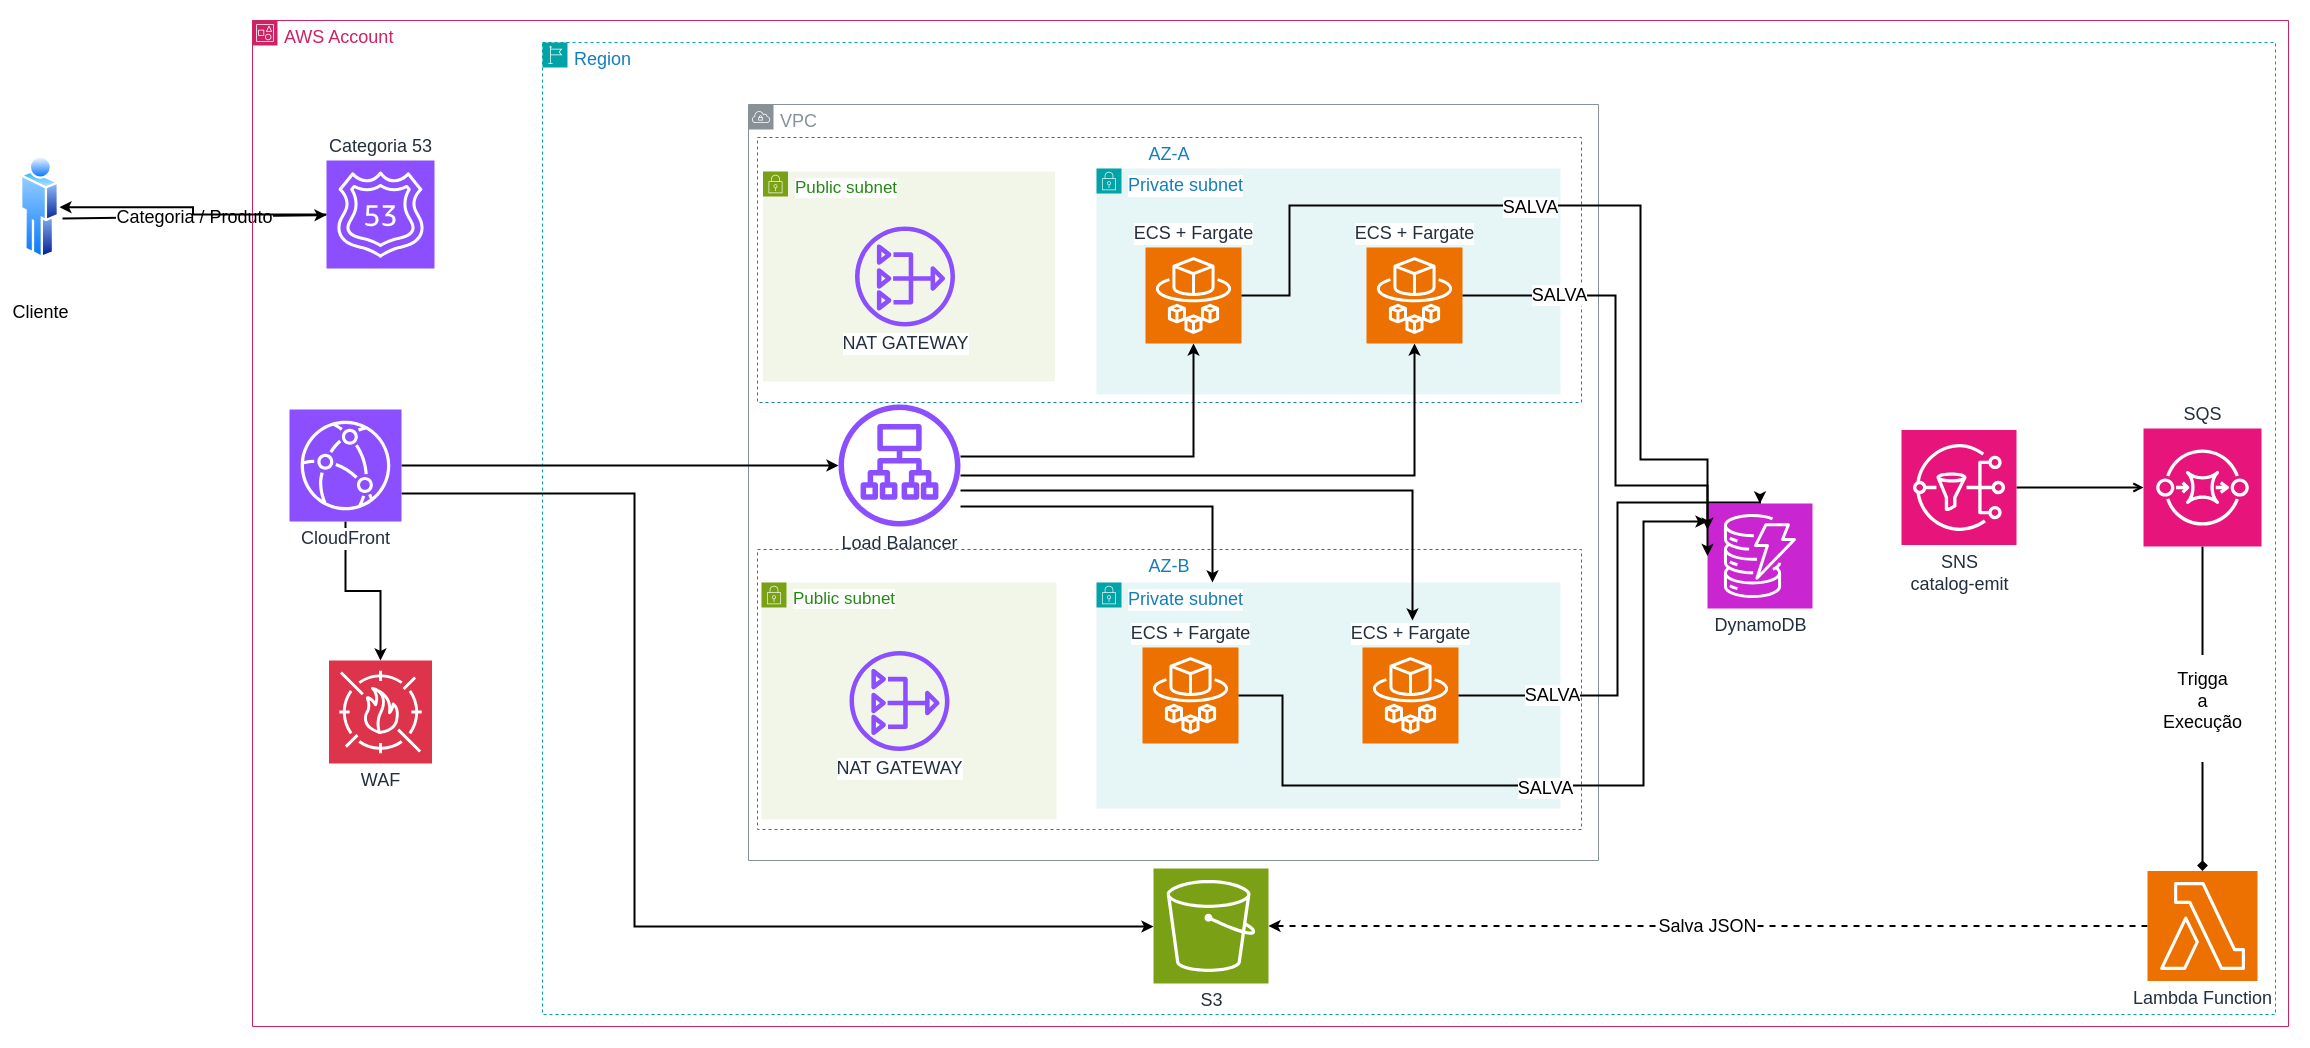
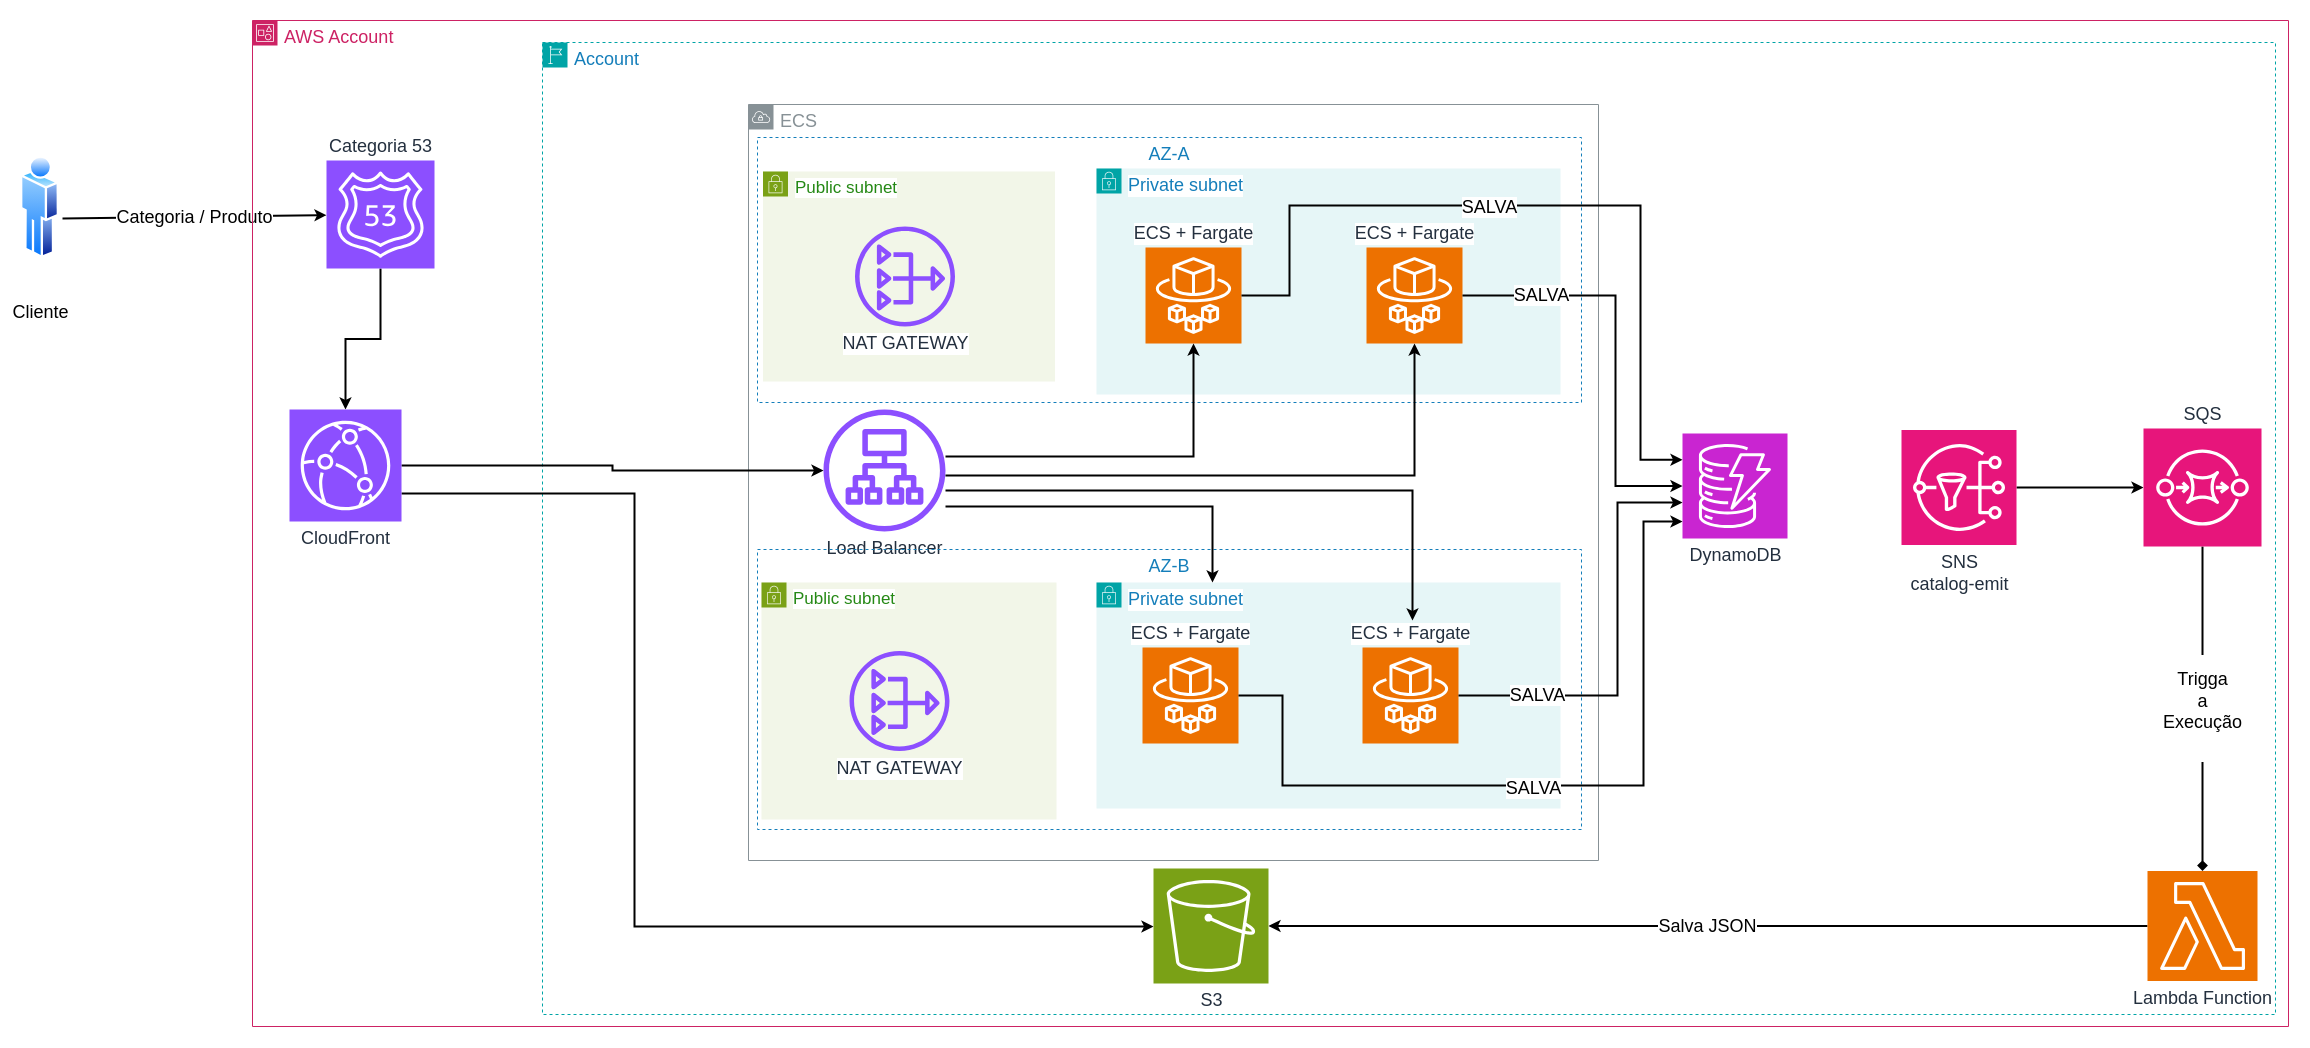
node "Region": label "Region" -> "Account"
node "VPC": label "VPC" -> "ECS"
edge "Categoria 53" -> "Cliente": now "Categoria 53" -> "CloudFront"
node "Load Balancer": moved (900, 466) -> (885, 471)
edge "SNScatalog-emit" -> "SQS": arrowhead open -> classic
node "DynamoDB": moved (1760, 556) -> (1735, 486)
edge "CloudFront" -> "WAF": removed
node "WAF": removed
edge "Lambda Function" -> "S3": style dashed -> solid
